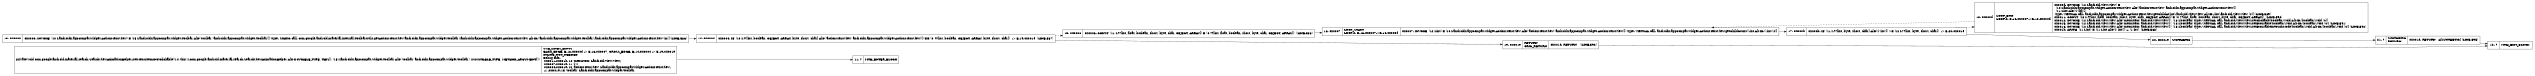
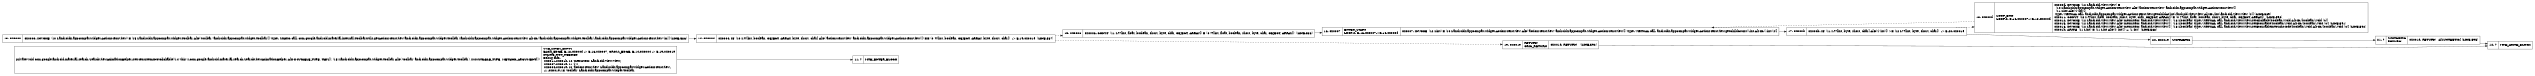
node "16: 0x0007": text "LOOP_START" -> "ENTER_START"
edge "14: 0x0004" -> "19: 0x001e": style solid -> dashed
node "12: ?": text "MTH_EXIT_BLOCK" -> "MTH_ARITH_BLOCK"
